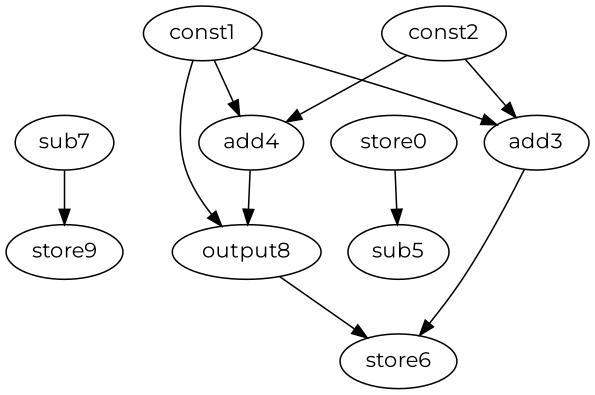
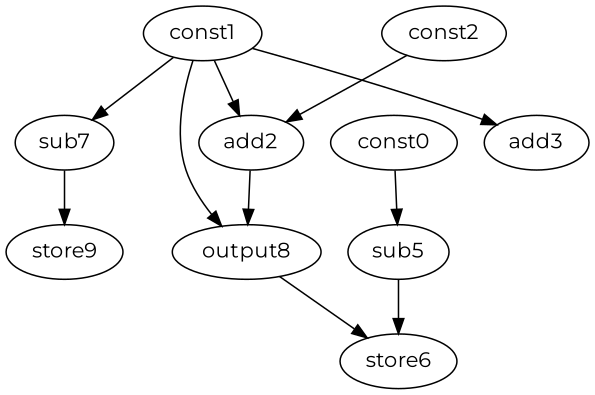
edge "const2" -> "add3": removed
edge "const1" -> "sub7": added
node "add4": label "add4" -> "add2"
node "store0": label "store0" -> "const0"
edge "add3" -> "store6": now "sub5" -> "store6"
